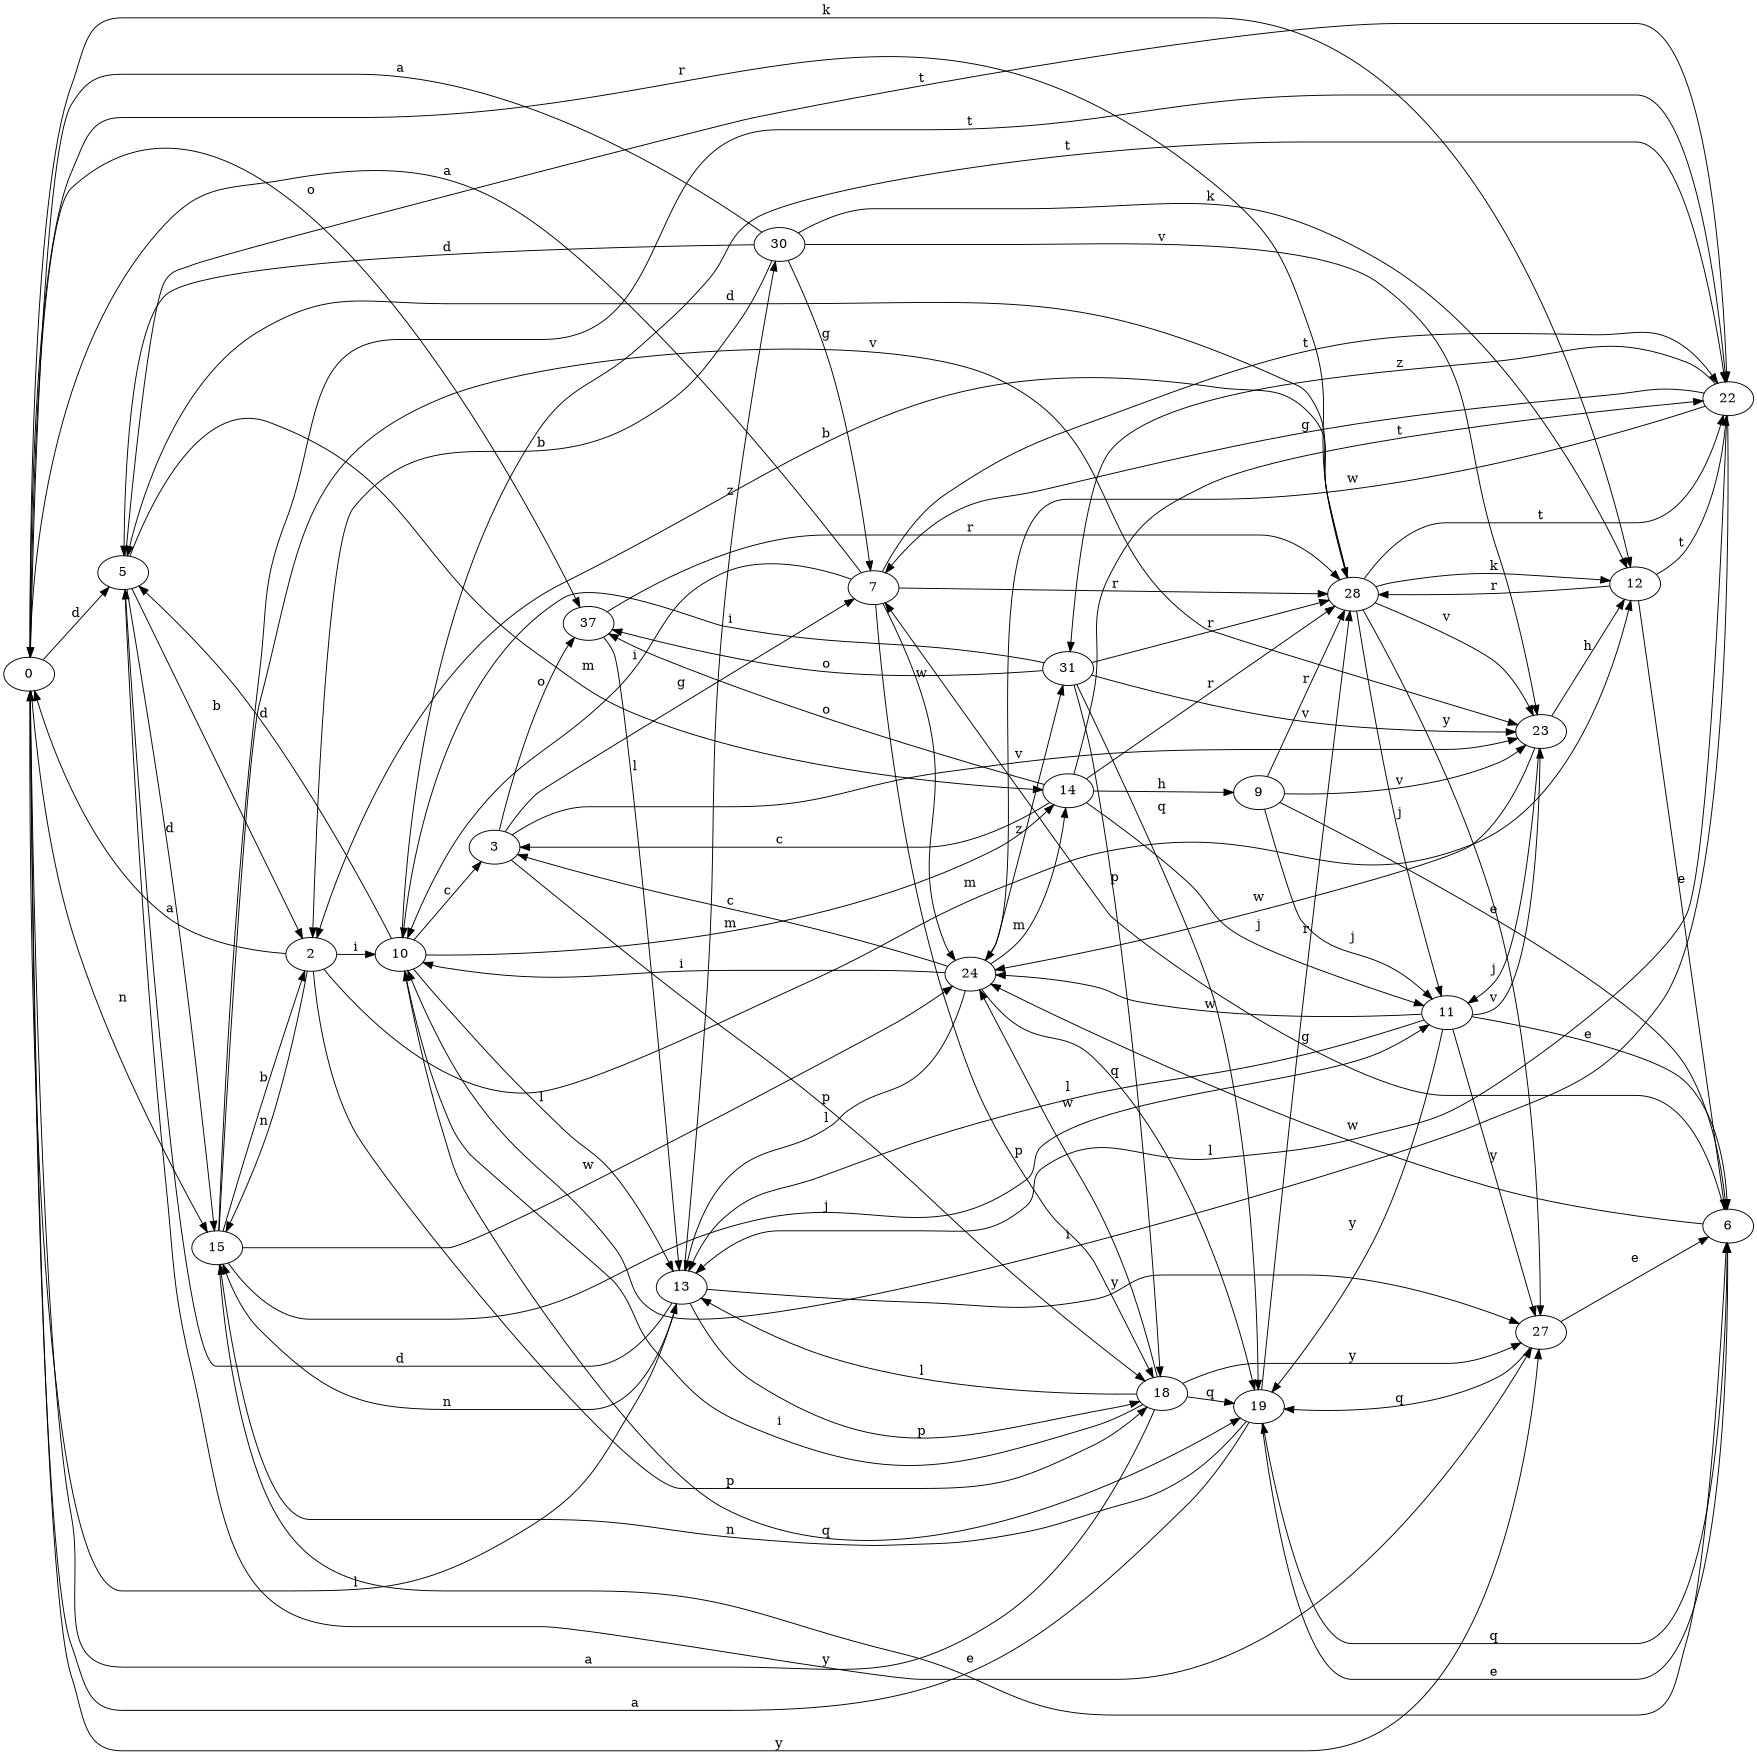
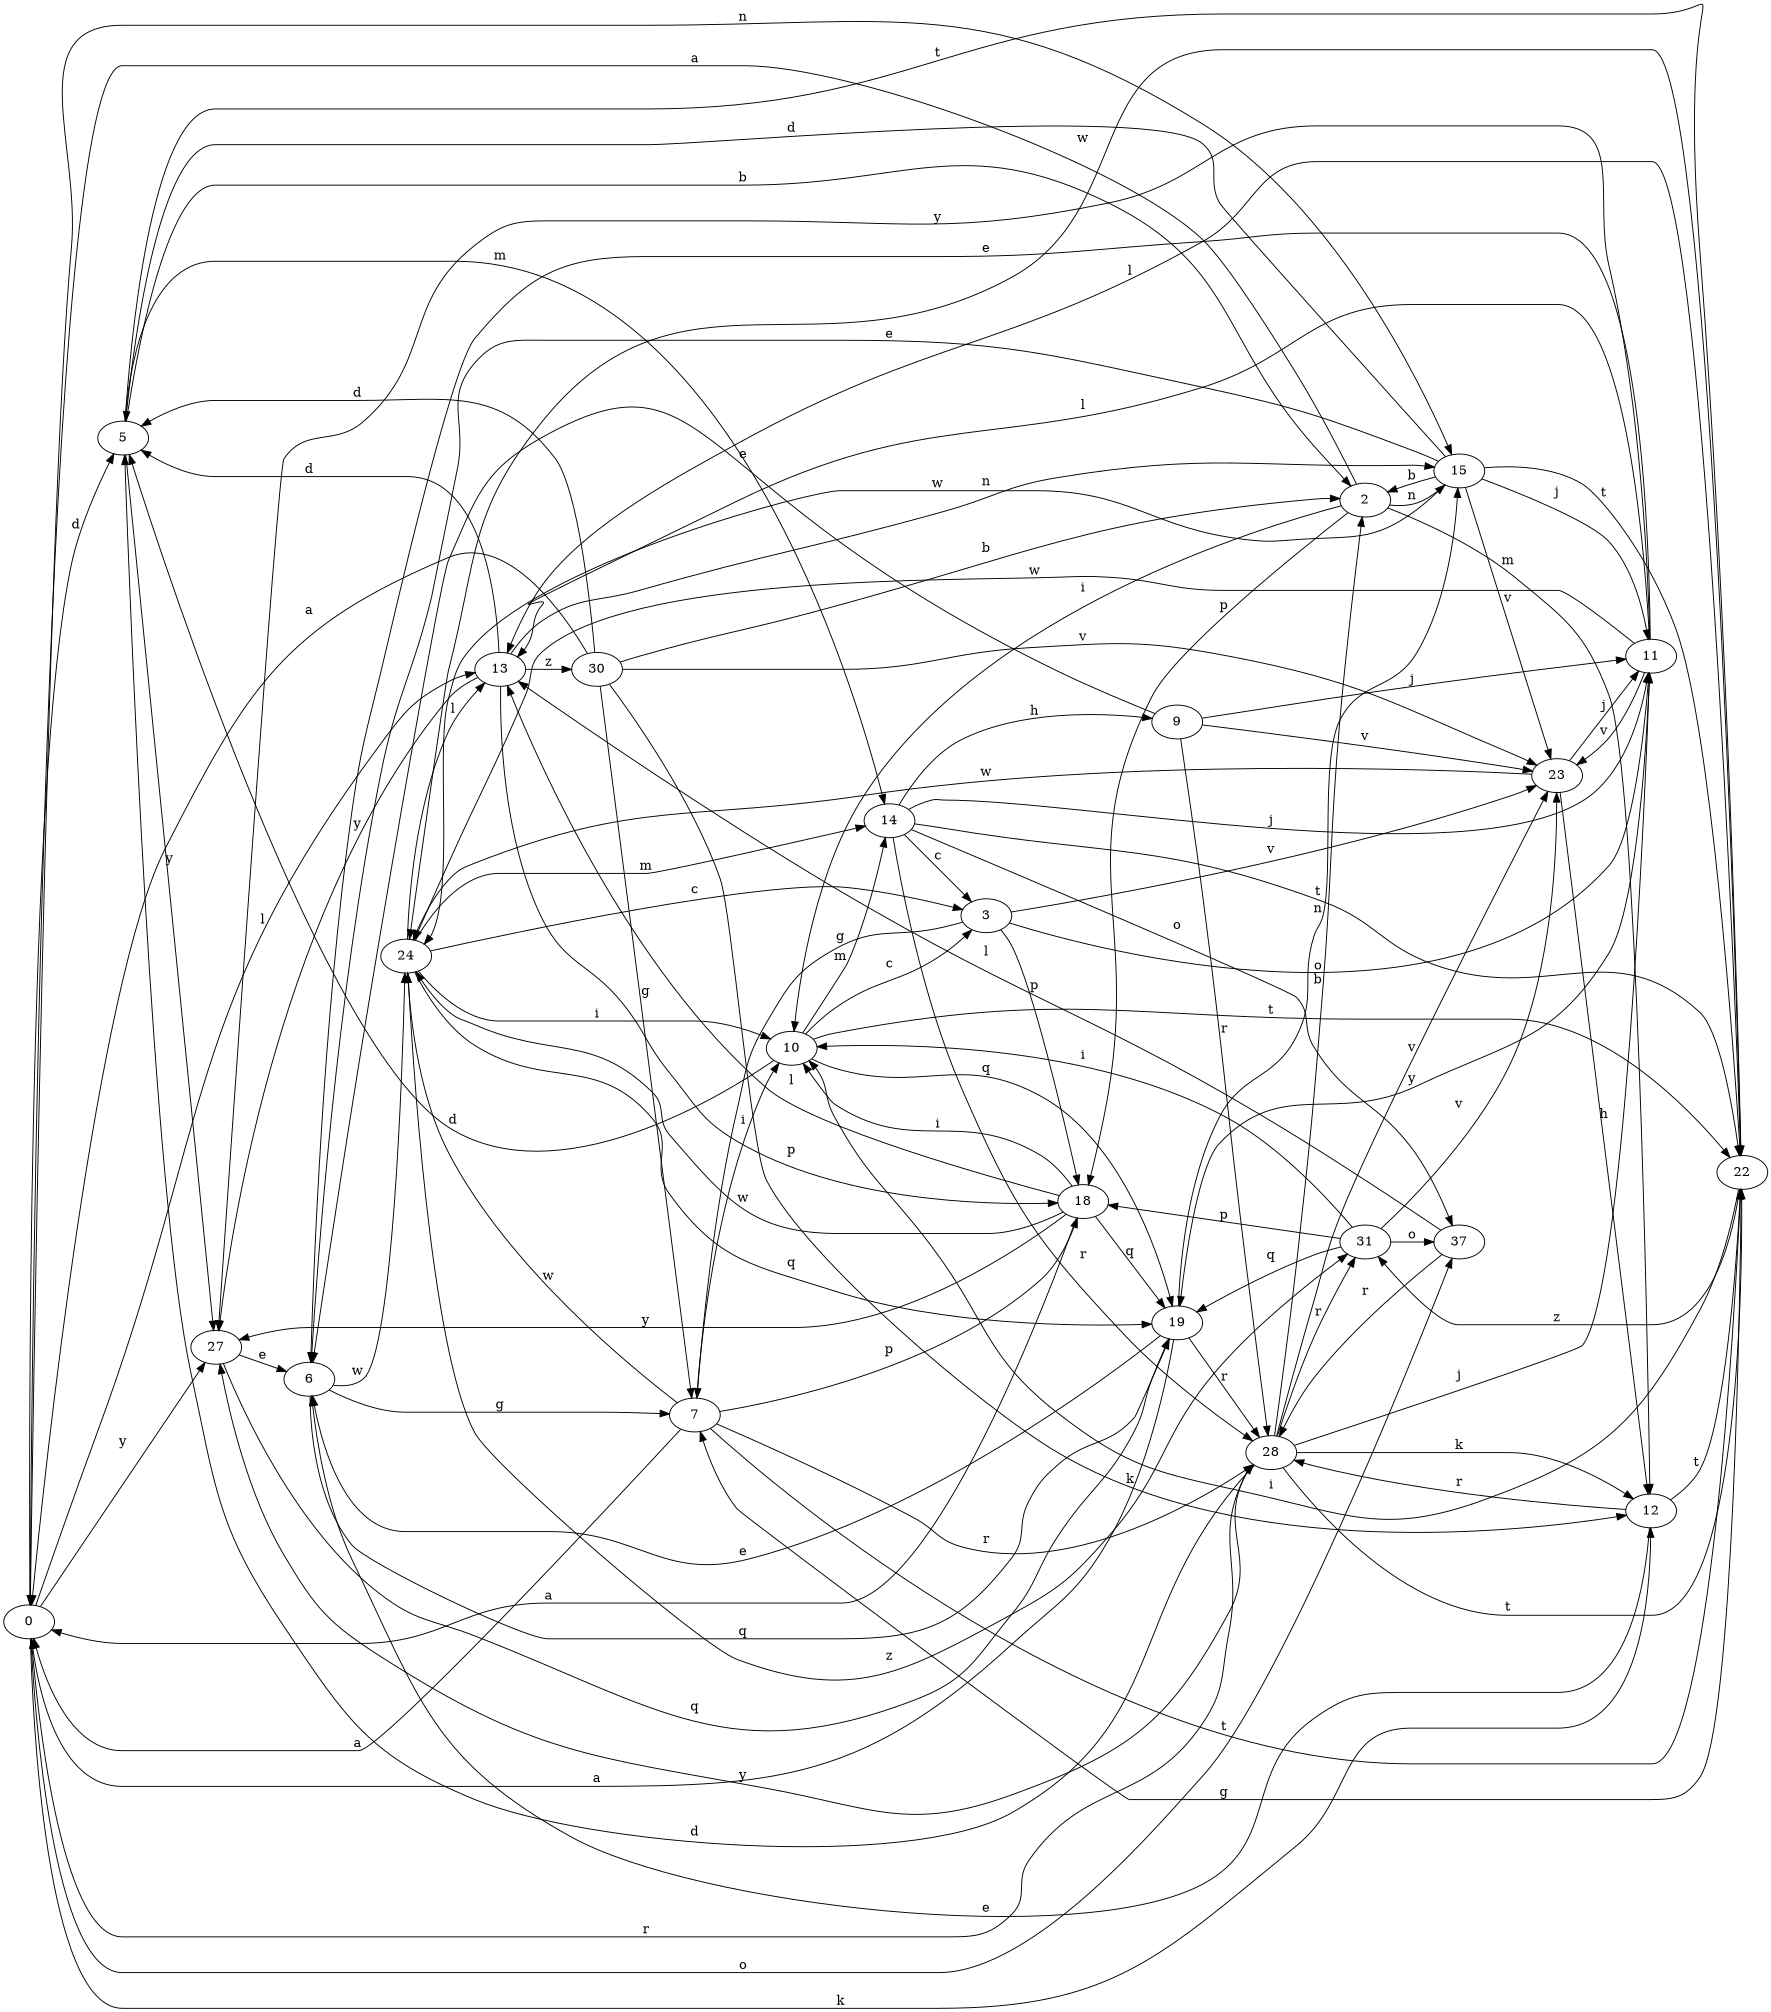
edge "31" -> "28": reversed
edge "3" -> "37": now "3" -> "11"
edge "5" -> "15": reversed
edge "10" -> "13": removed, label "l"
